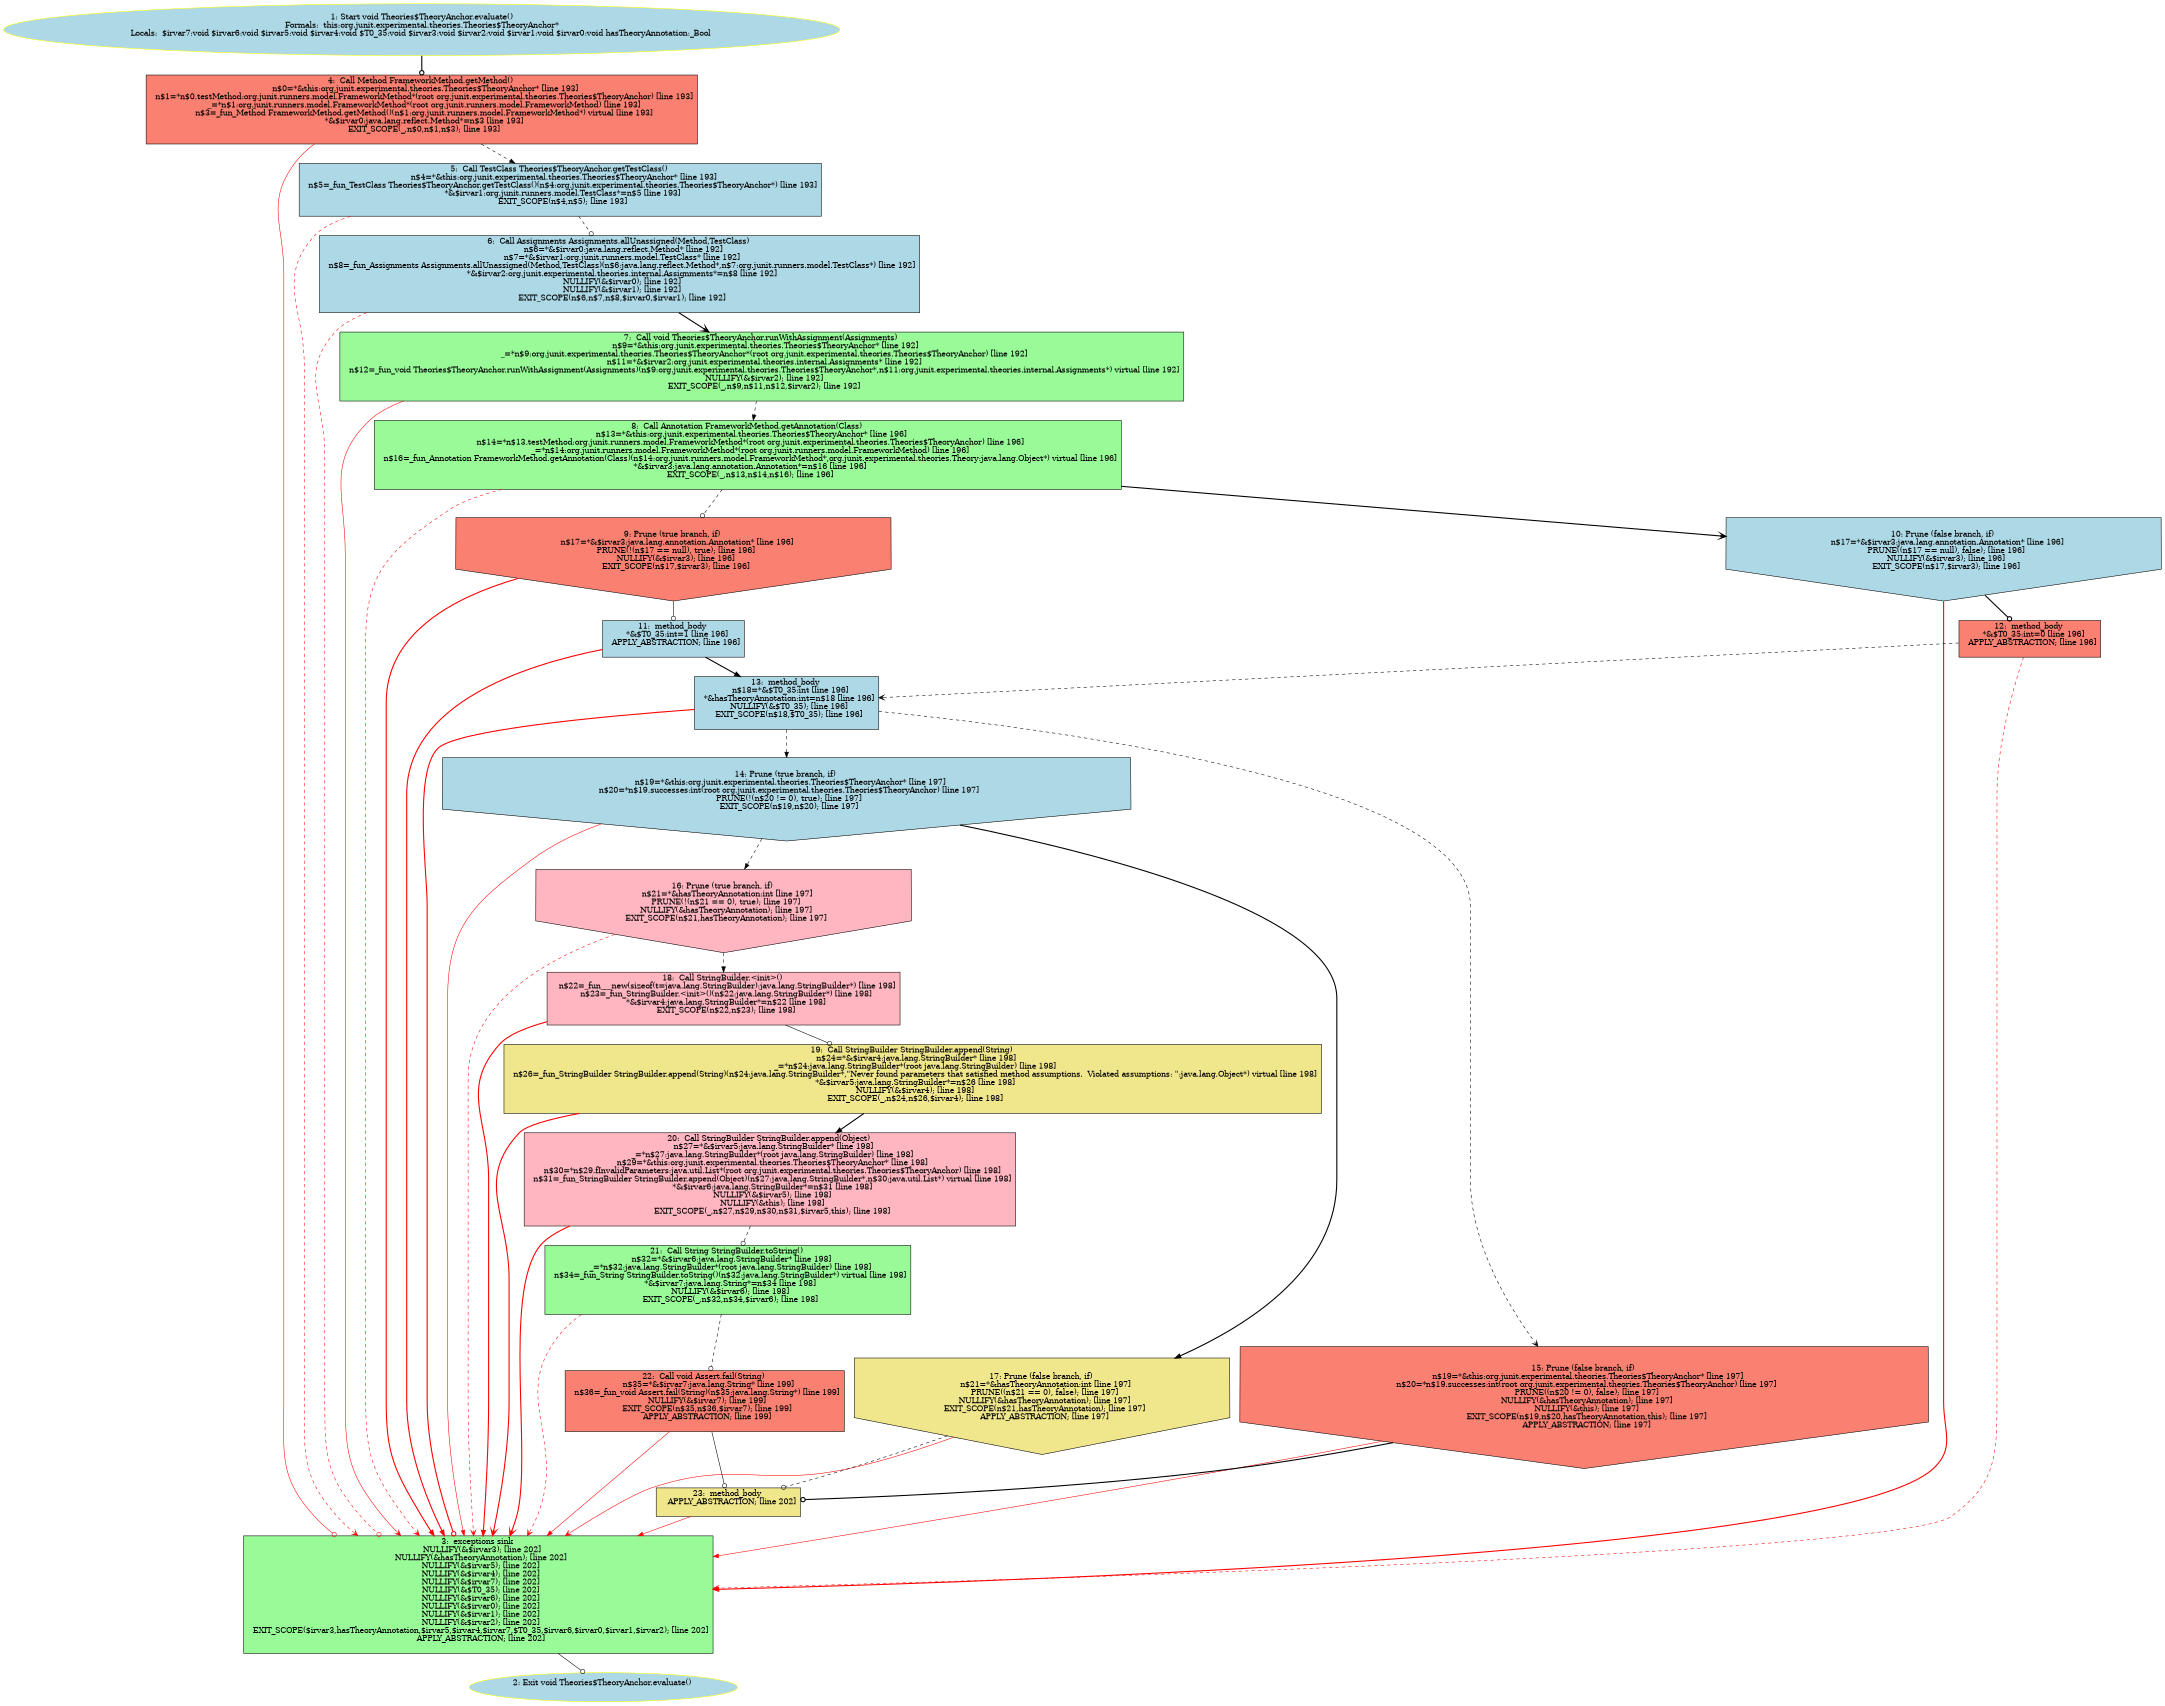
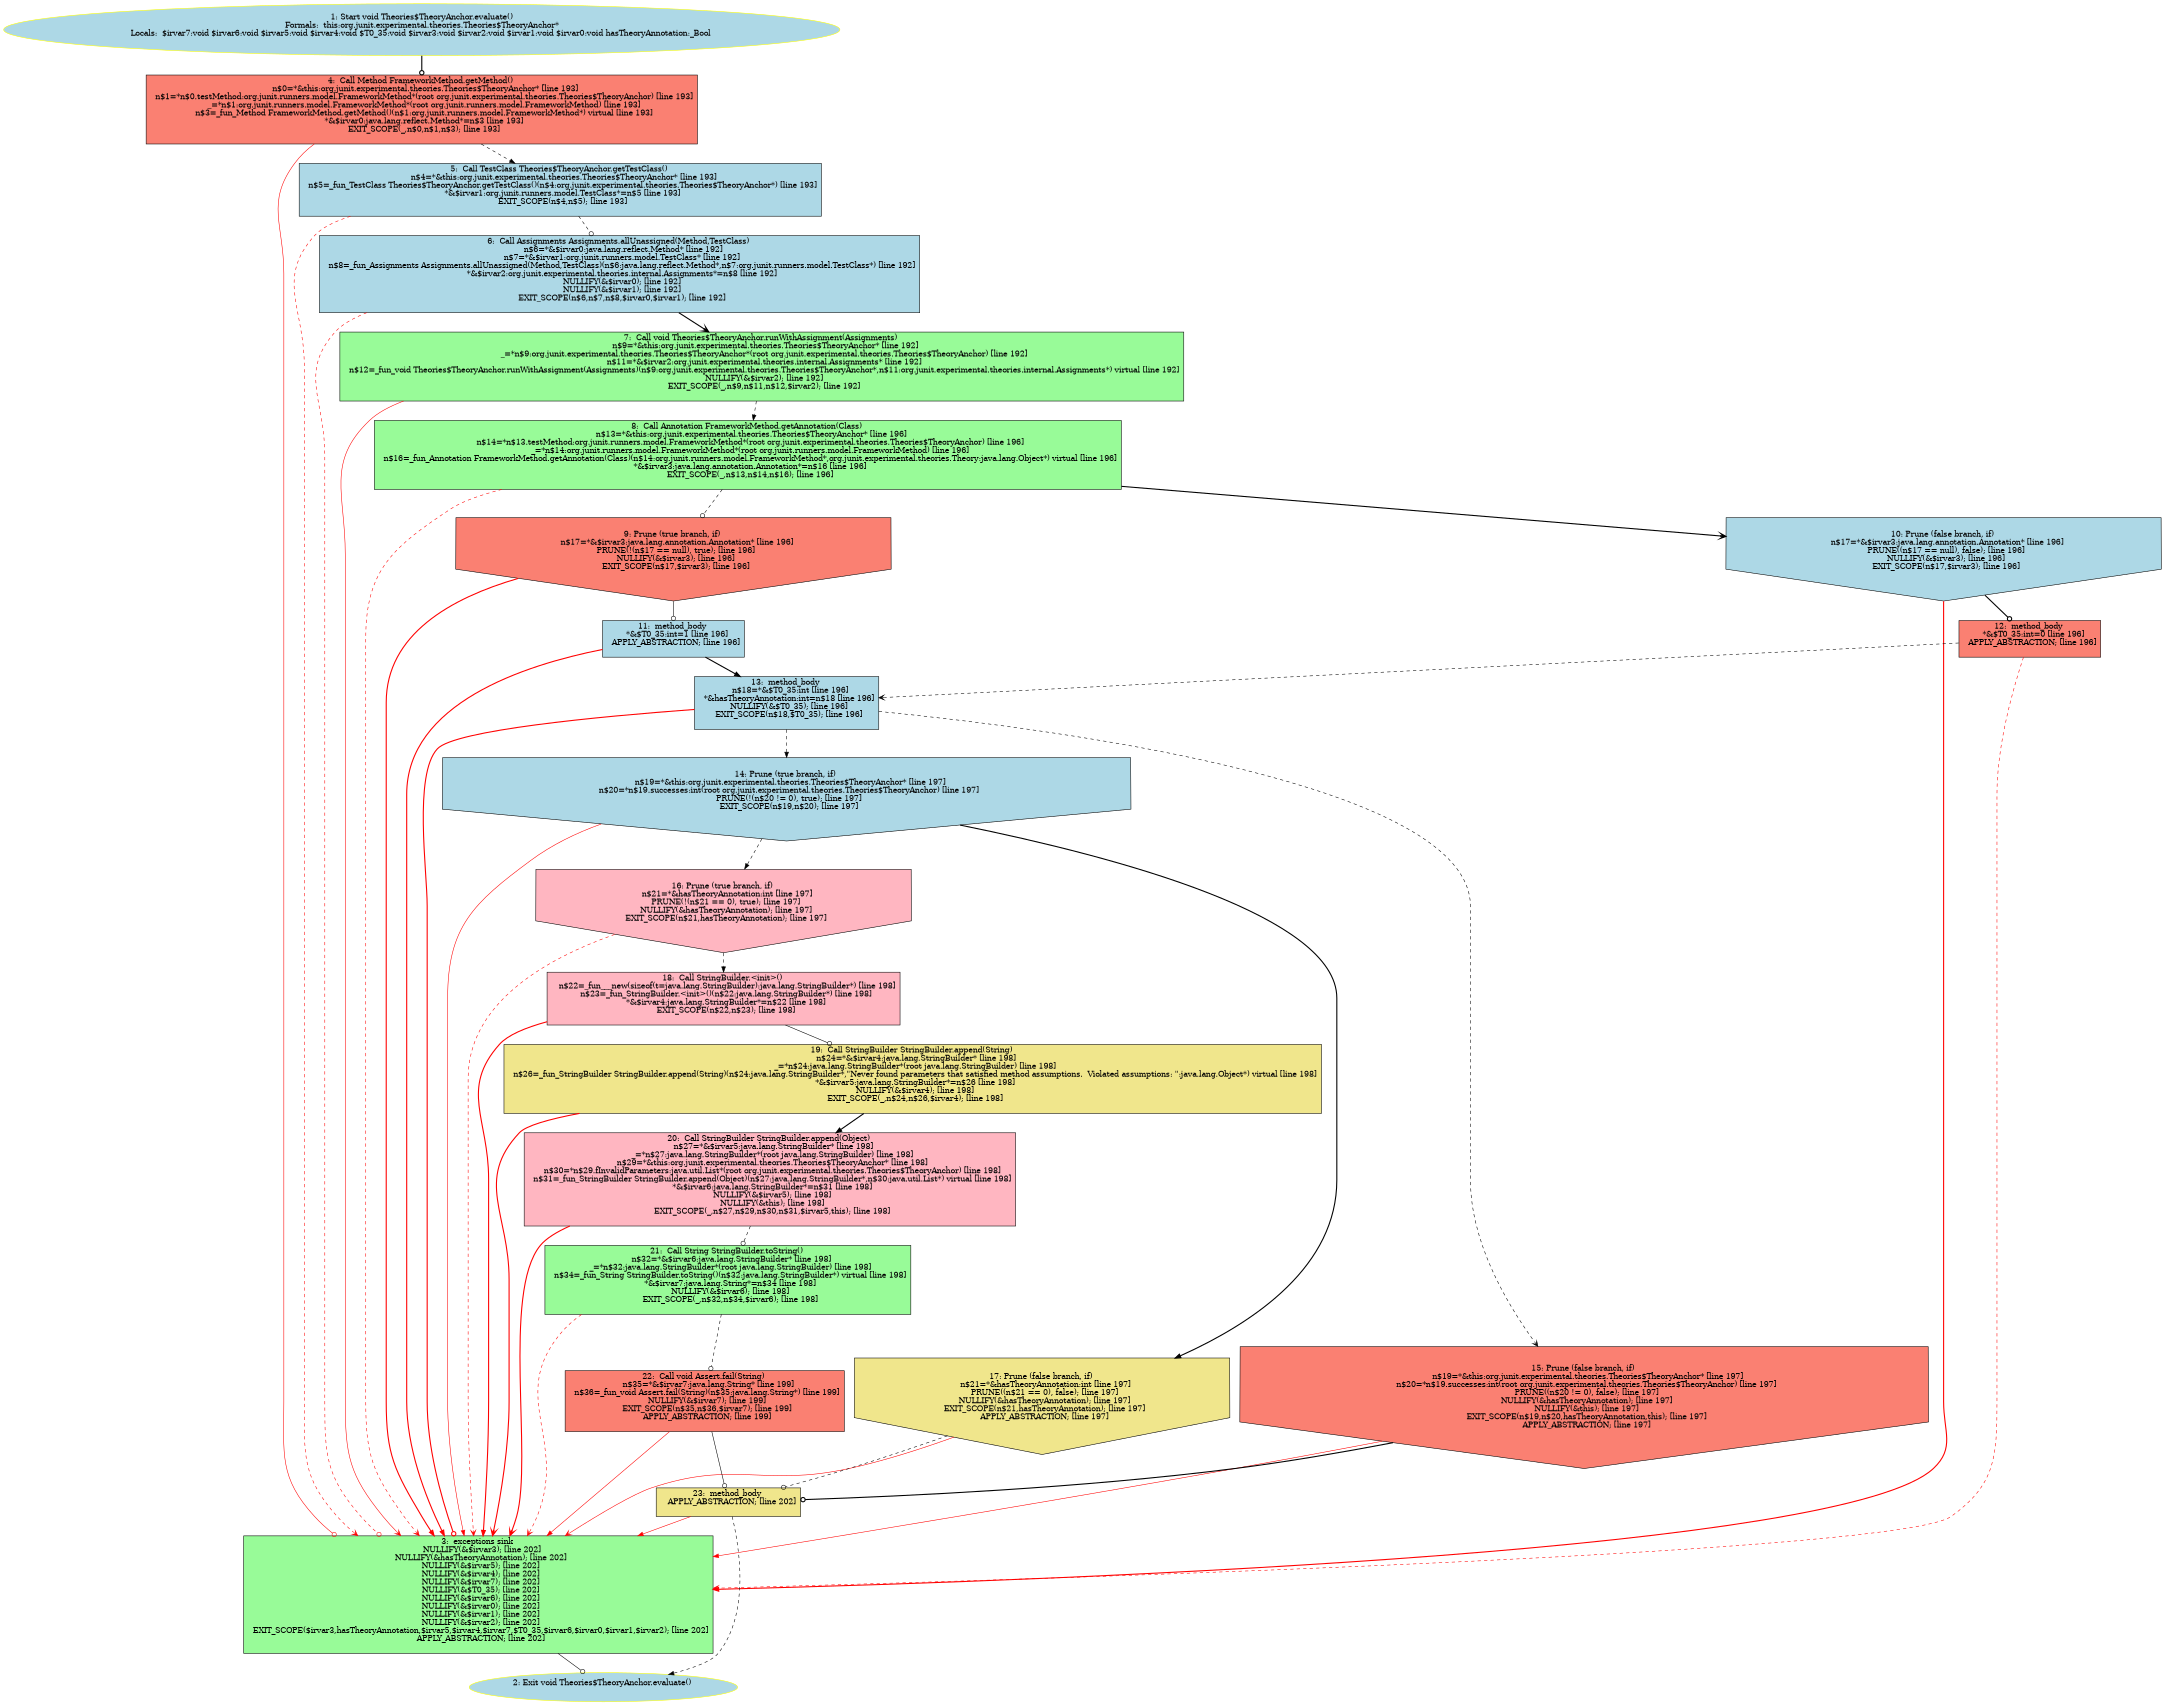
edge "23:  method_body APPLY_ABSTRACTION; [line 202]" -> "2: Exit void Theories$TheoryAnchor.evaluate()": added
